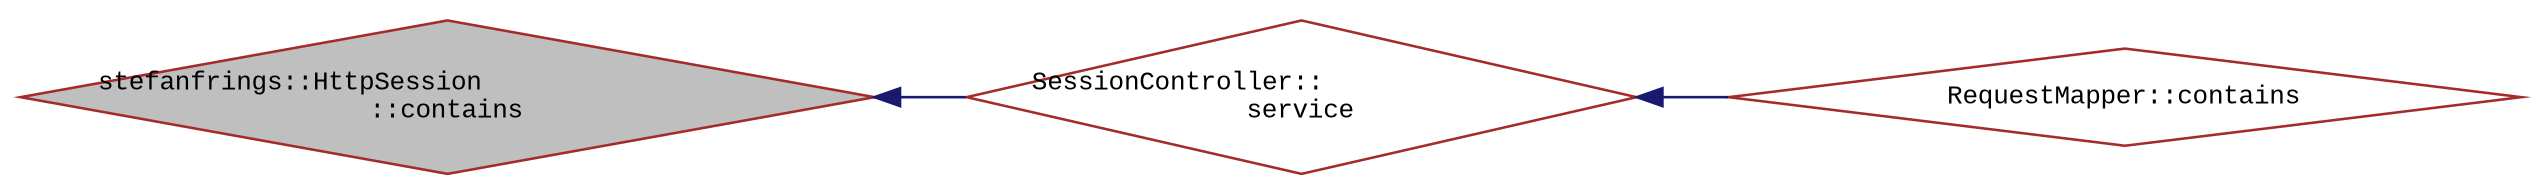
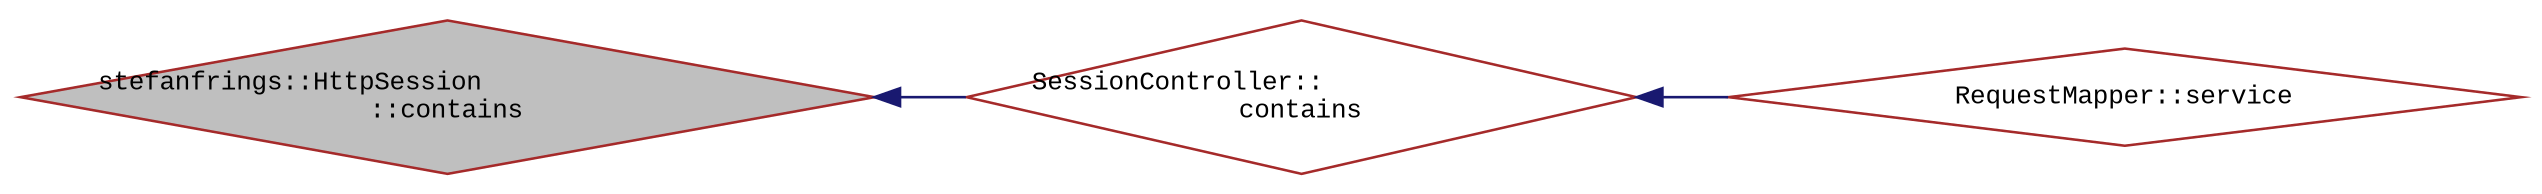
node "SessionController:: service": label "SessionController:: service" -> "SessionController:: contains"
node "RequestMapper::contains": label "RequestMapper::contains" -> "RequestMapper::service"
